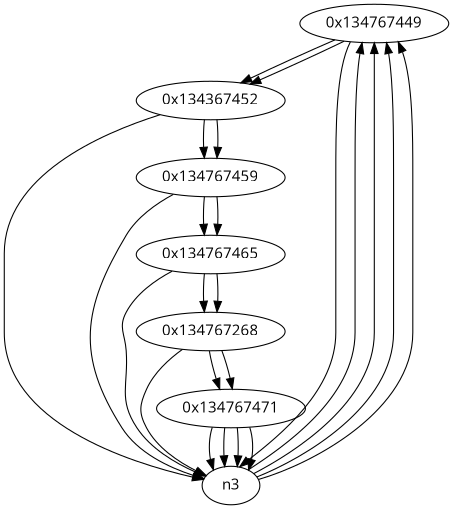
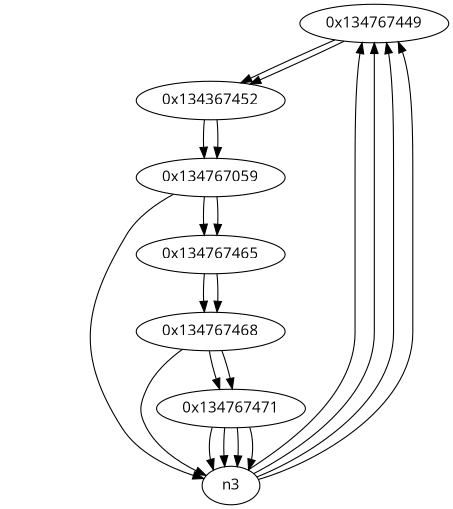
node "0x134767459": label "0x134767459" -> "0x134767059"
edge "0x134767449" -> "n3": removed
edge "0x134367452" -> "n3": removed
node "0x134767268": label "0x134767268" -> "0x134767468"
edge "0x134767465" -> "n3": removed
